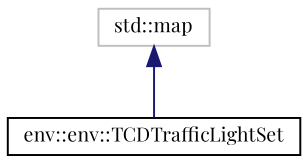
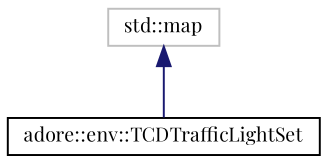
node "env::env::TCDTrafficLightSet": label "env::env::TCDTrafficLightSet" -> "adore::env::TCDTrafficLightSet"
